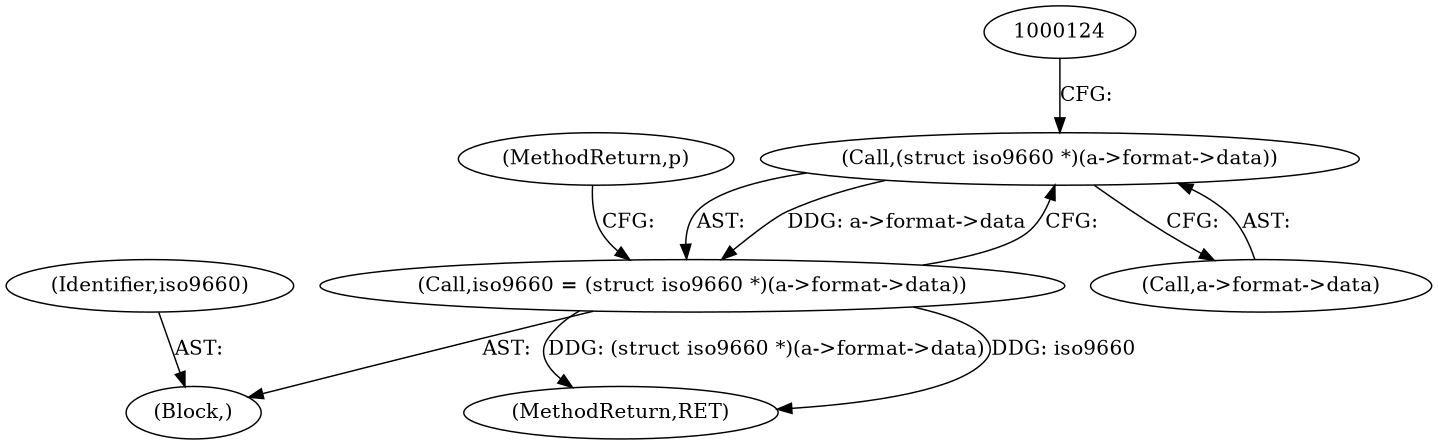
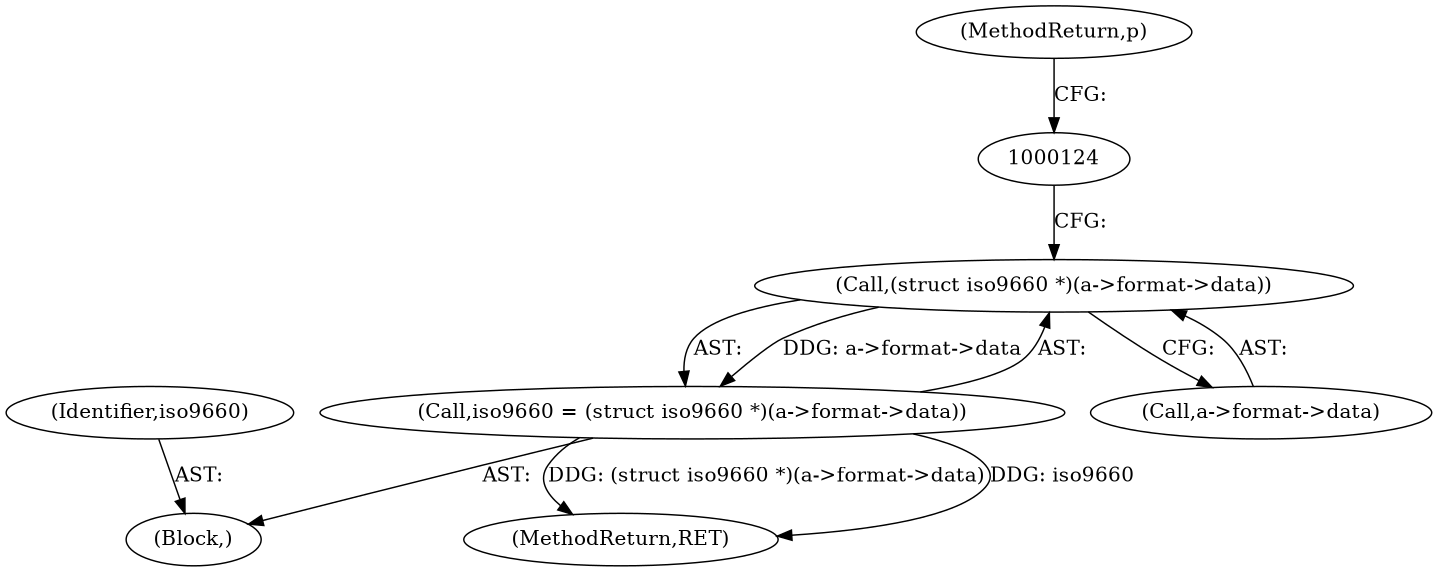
edge "(MethodReturn,p)" -> "(Call,iso9660 = (struct iso9660 *)(a->format->data))": now "(MethodReturn,p)" -> "1000124"
edge "(Call,iso9660 = (struct iso9660 *)(a->format->data))" -> "(Call,(struct iso9660 *)(a->format->data))": label "CFG: " -> "AST: "
